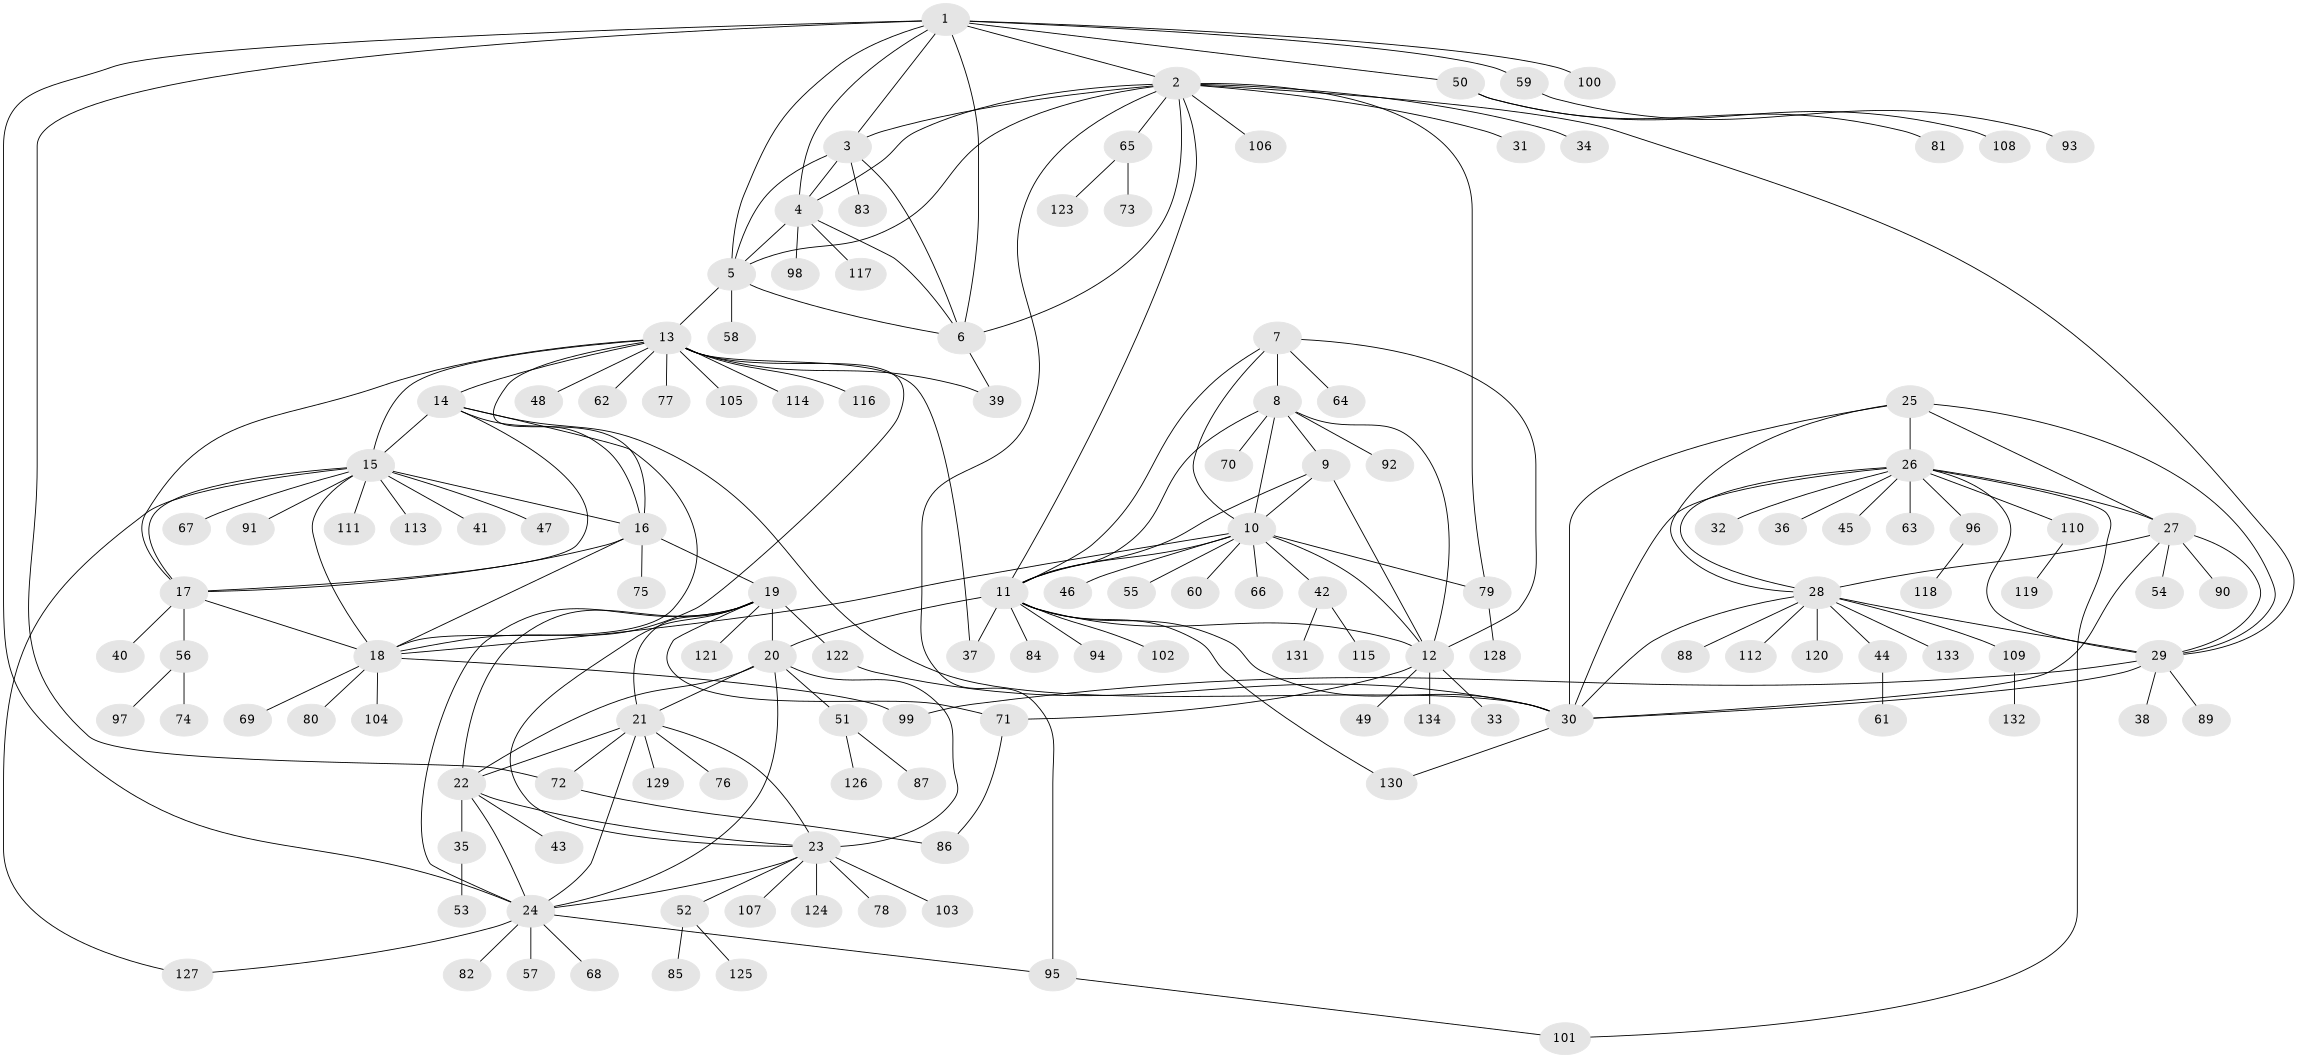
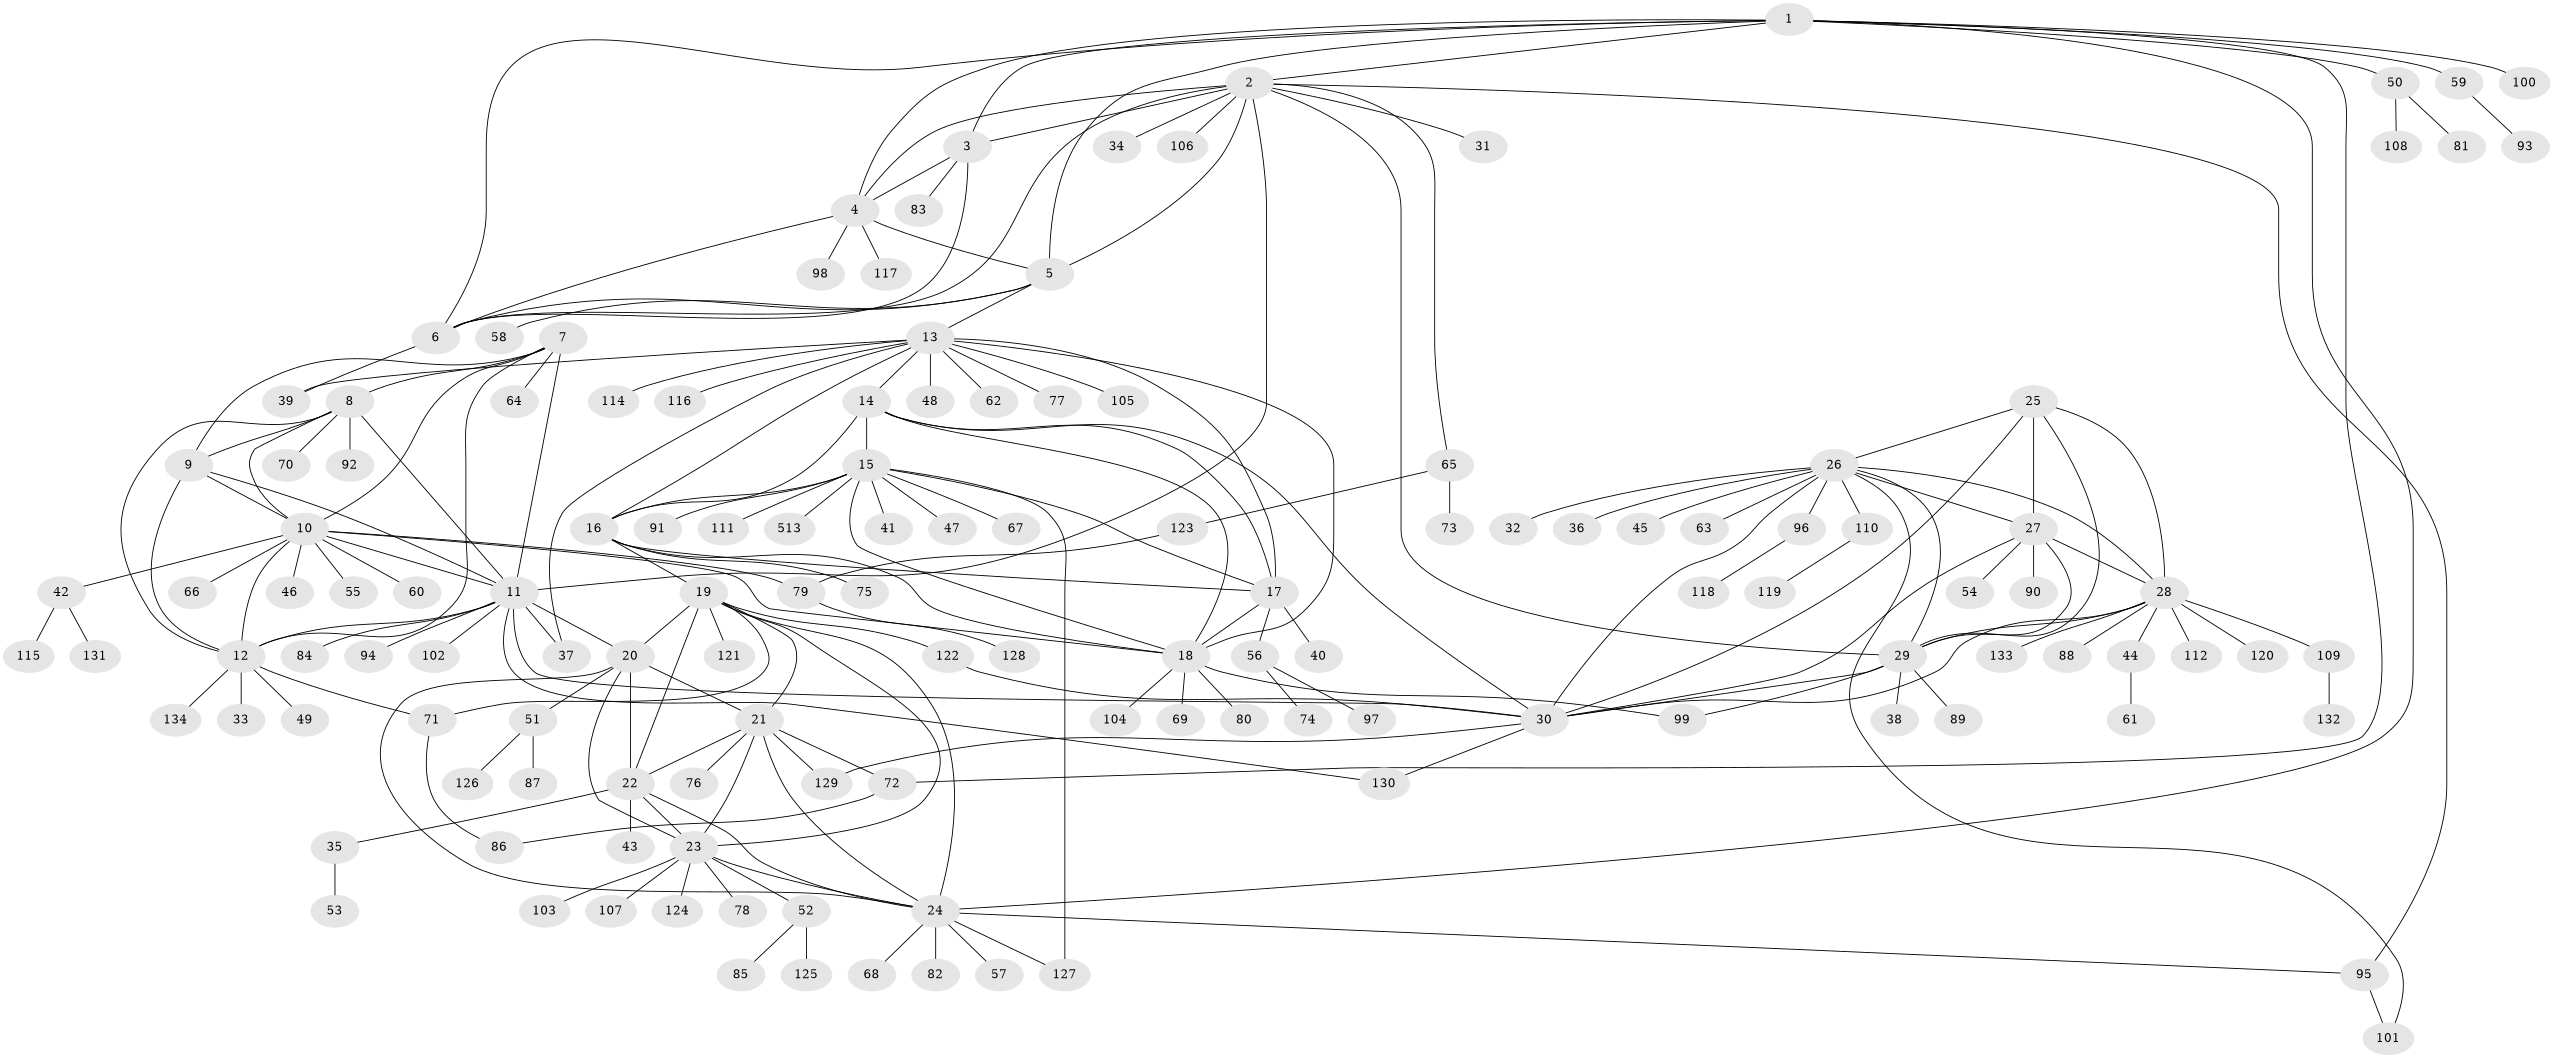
edge "3" -- "5": removed
edge "2" -- "79": now "123" -- "79"
edge "7" -- "9": added
edge "13" -- "15": removed
node "113": label "113" -> "513"
edge "30" -- "129": added
